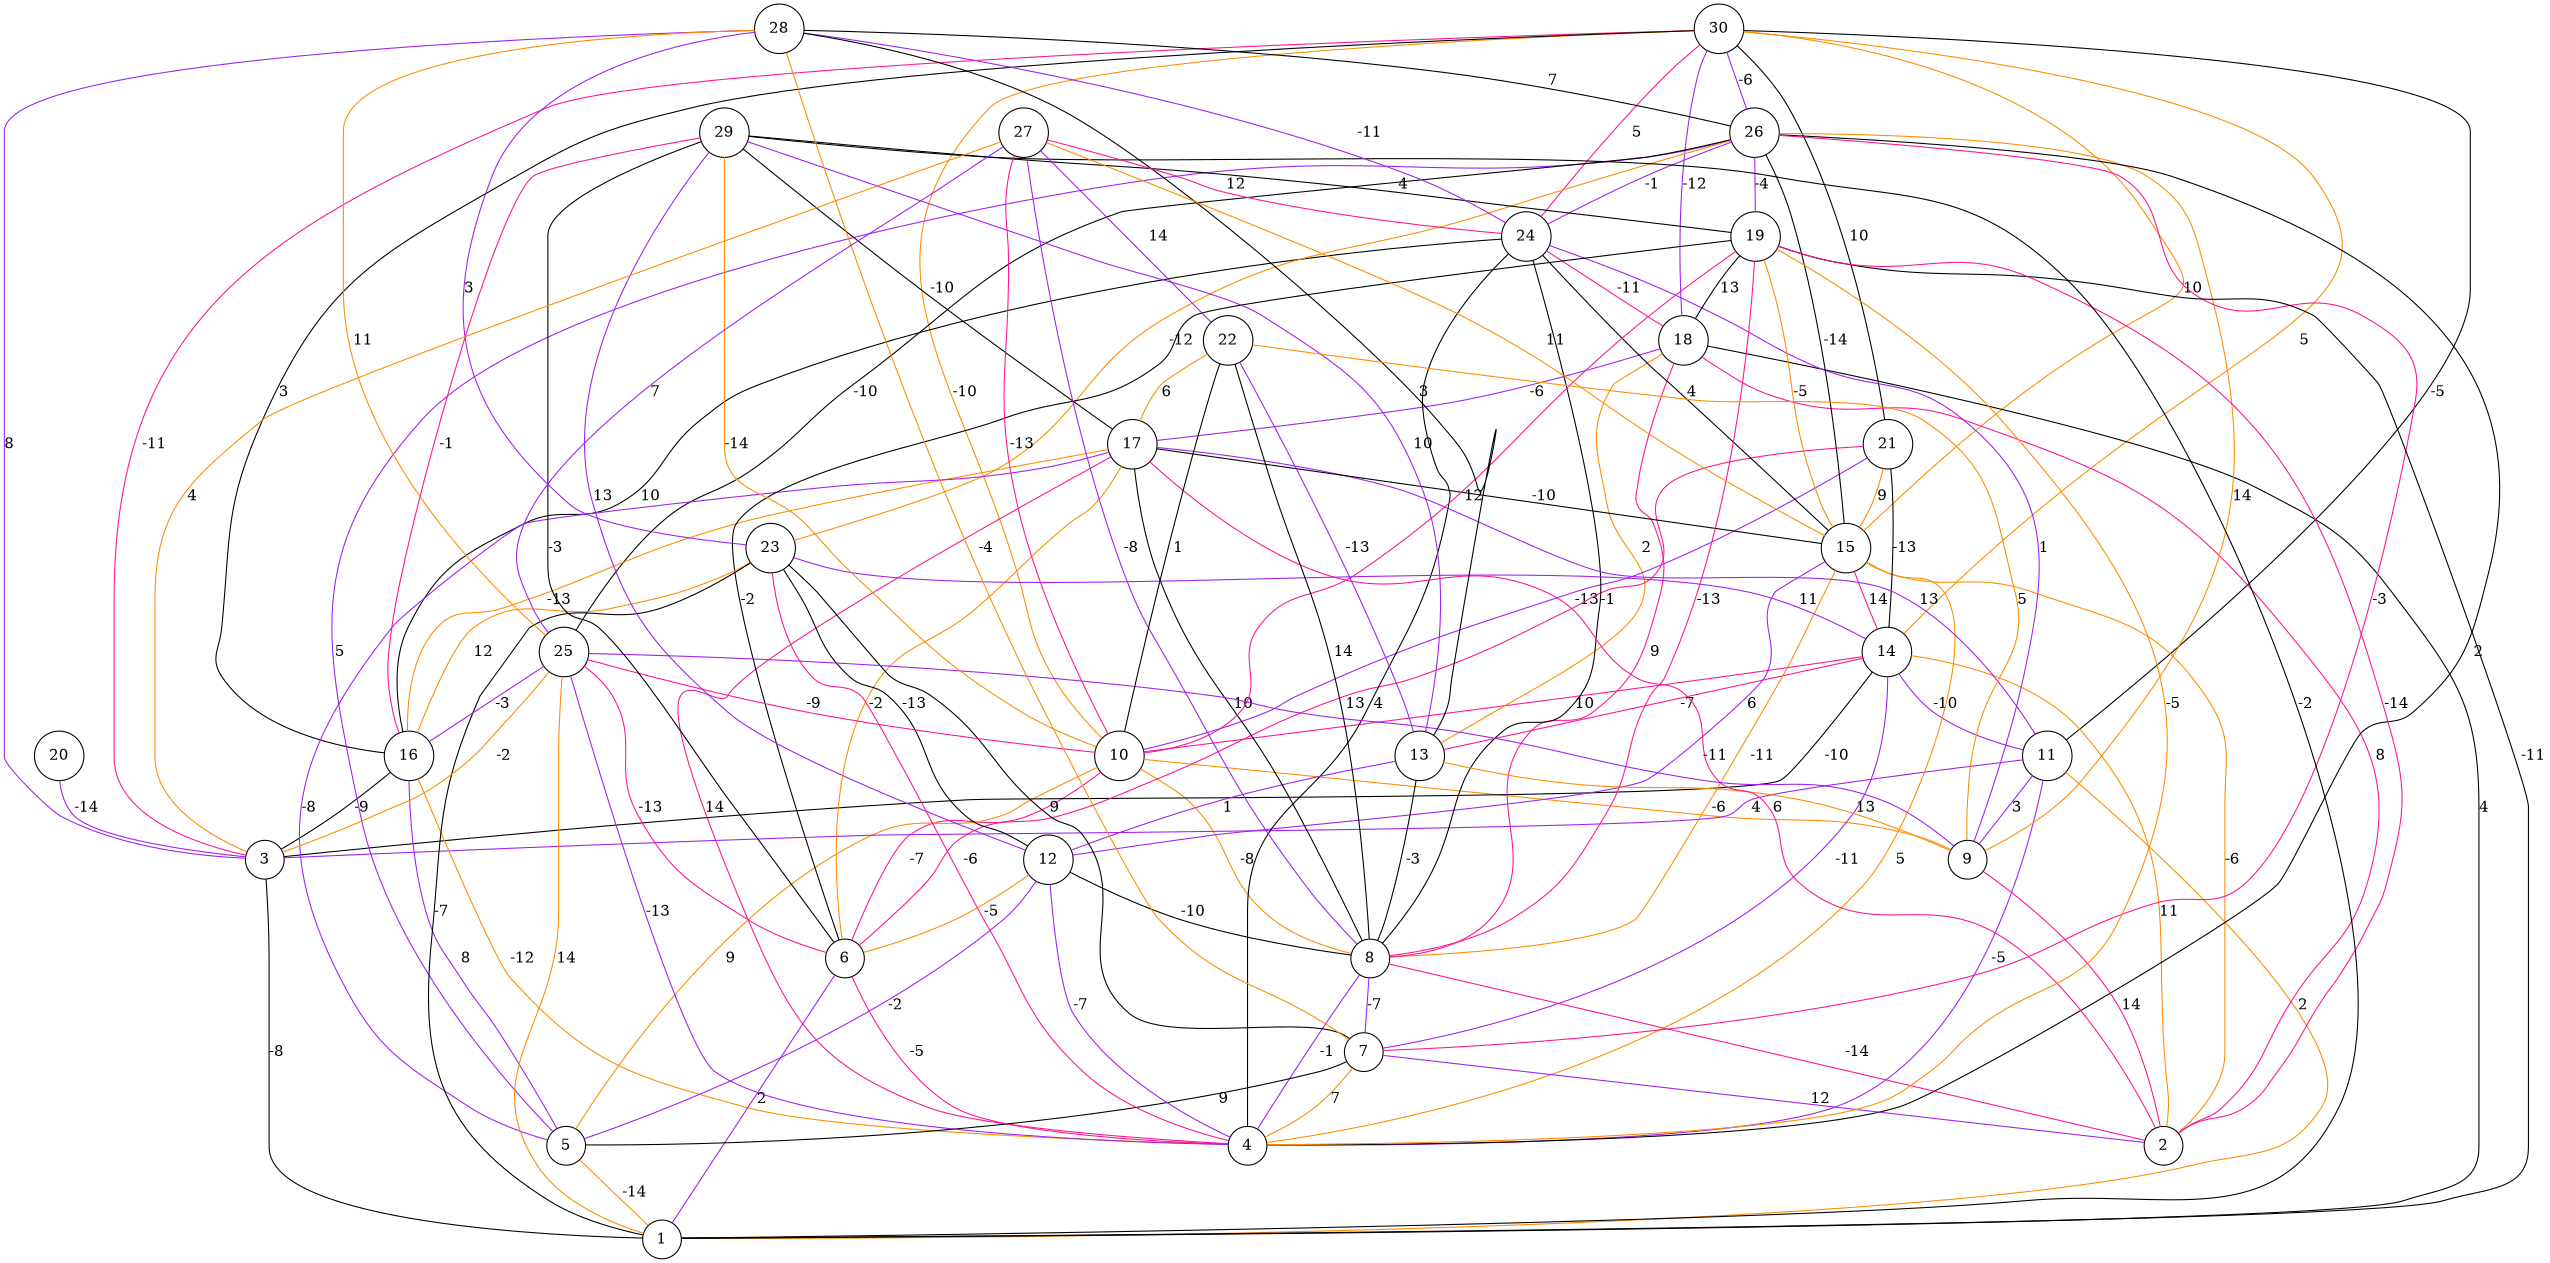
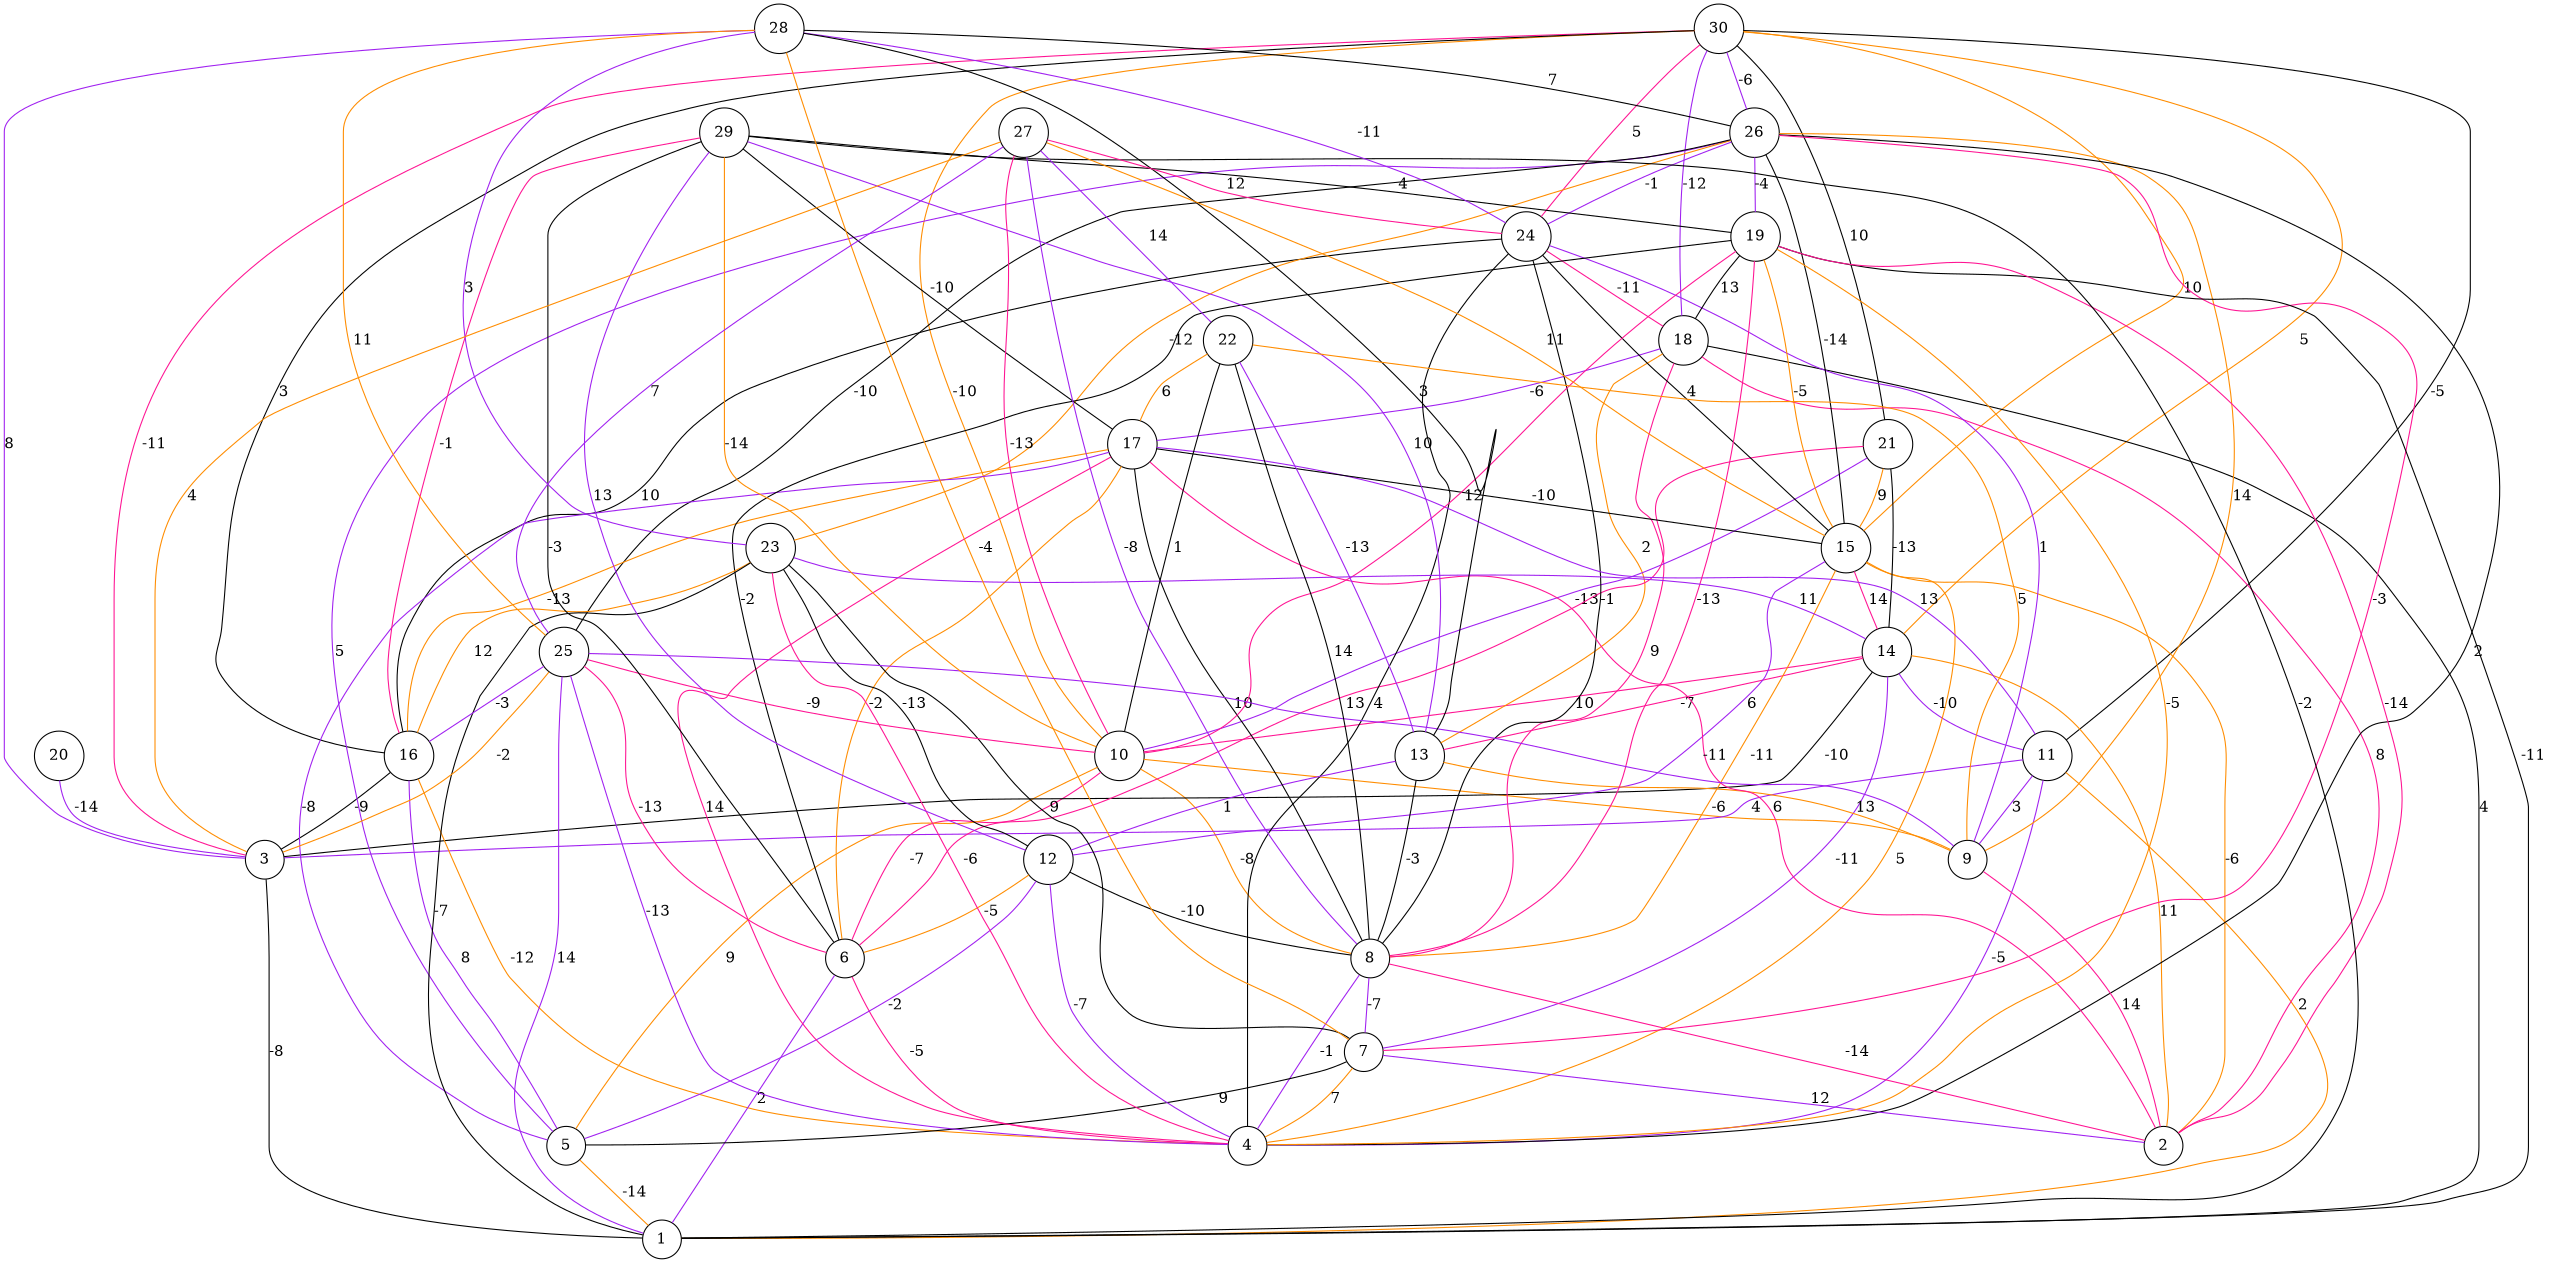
edge "25" -- "1": color darkorange -> purple
